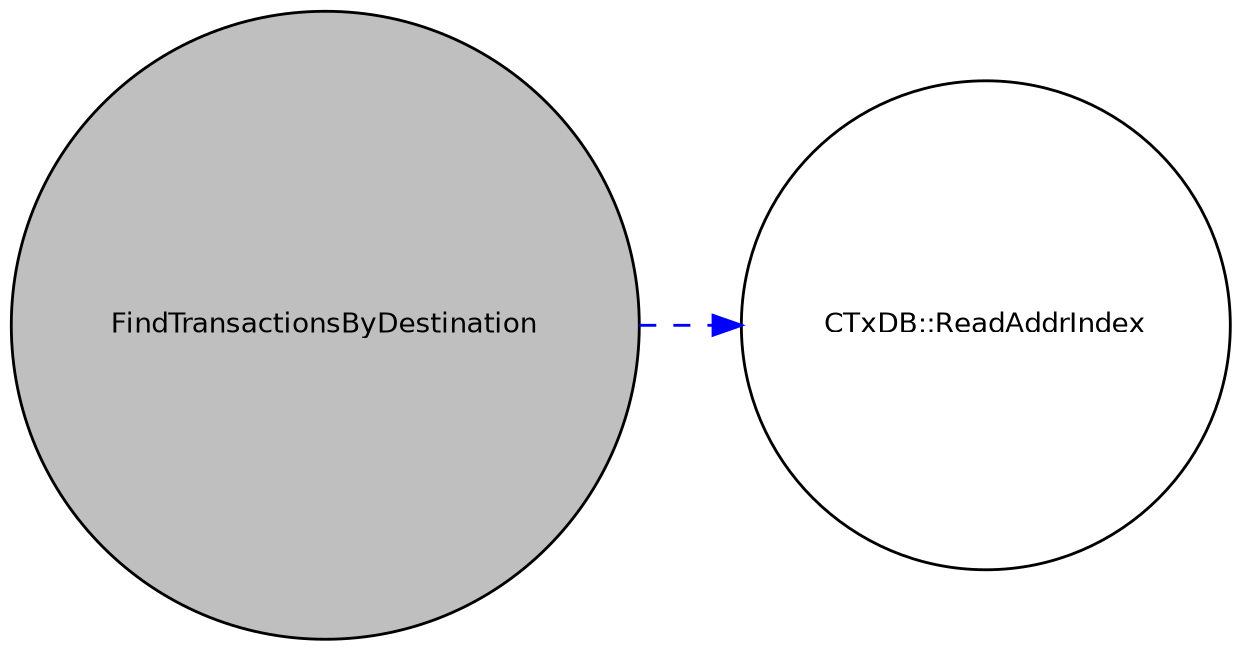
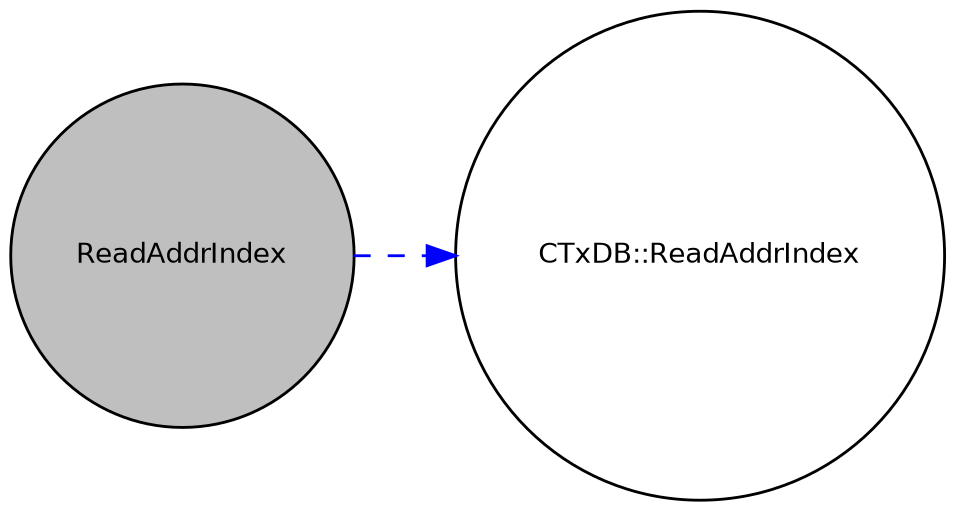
node "FindTransactionsByDestination": label "FindTransactionsByDestination" -> "ReadAddrIndex"
